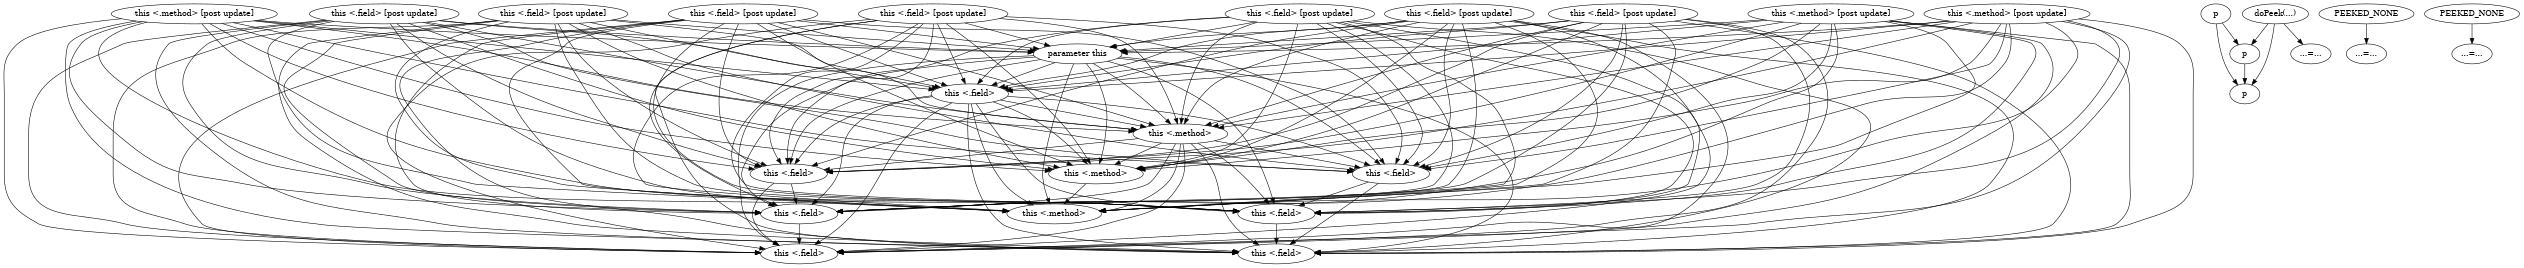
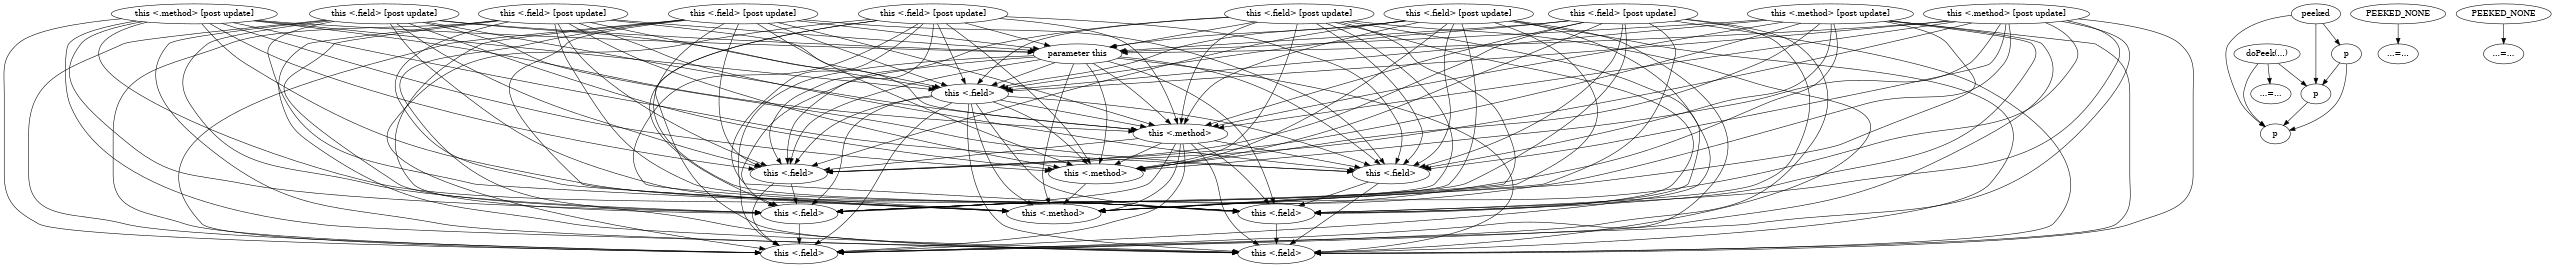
node "peeked": added
